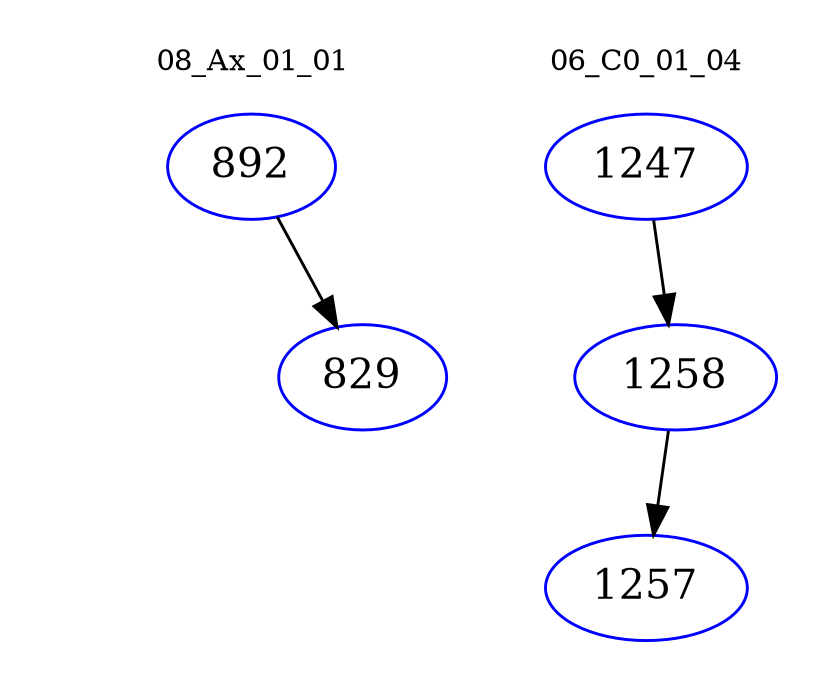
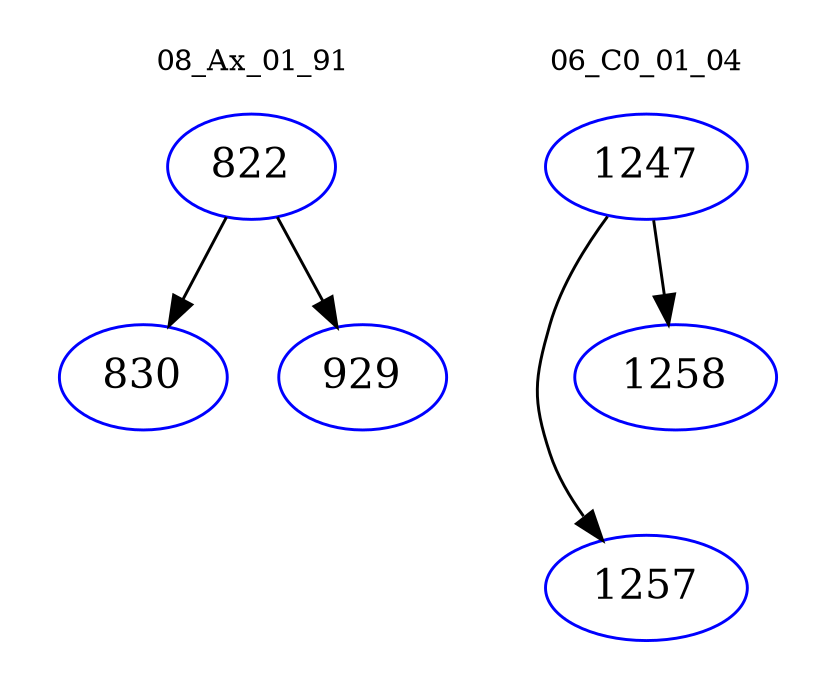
cluster "08_Ax_01_01": label "08_Ax_01_01" -> "08_Ax_01_91"
node "892": label "892" -> "822"
node "830": added
node "829": label "829" -> "929"
edge "1258" -> "1257": now "1247" -> "1257"
